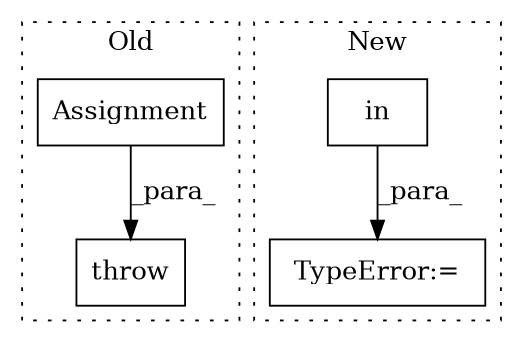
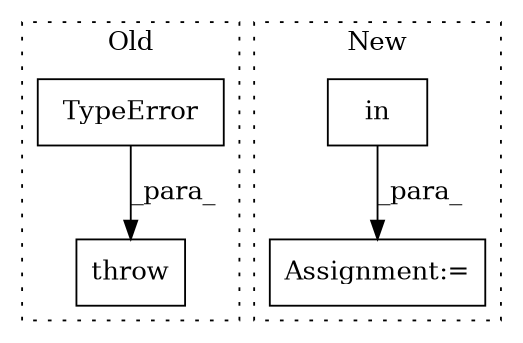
node "Assignment": label "Assignment" -> "TypeError"
node "TypeError:=": label "TypeError:=" -> "Assignment:="
